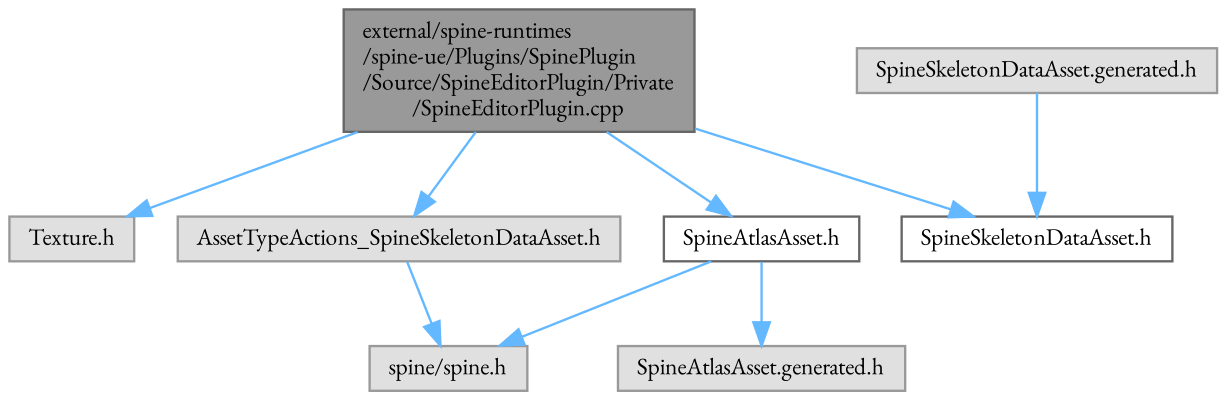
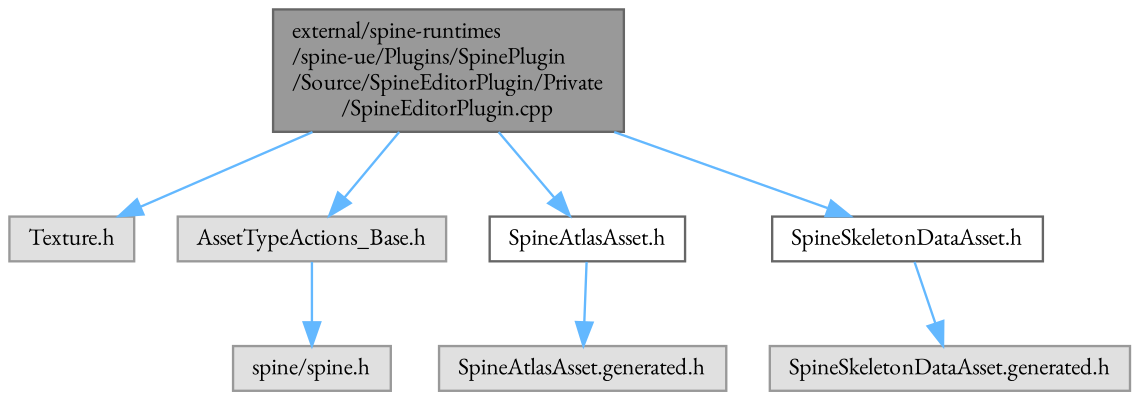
edge "SpineSkeletonDataAsset.generated.h" -> "SpineSkeletonDataAsset.h": reversed
node "AssetTypeActions_SpineSkeletonDataAsset.h": label "AssetTypeActions_SpineSkeletonDataAsset.h" -> "AssetTypeActions_Base.h"
edge "SpineAtlasAsset.h" -> "spine/spine.h": removed
